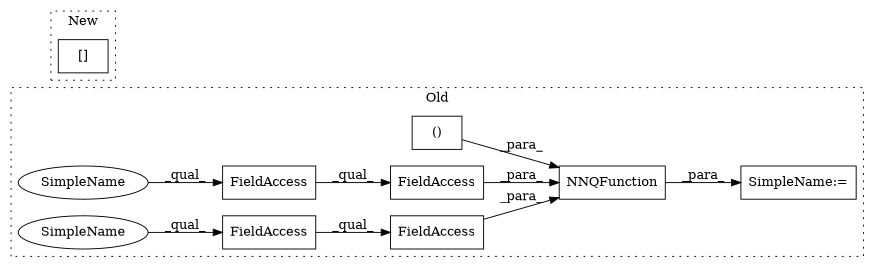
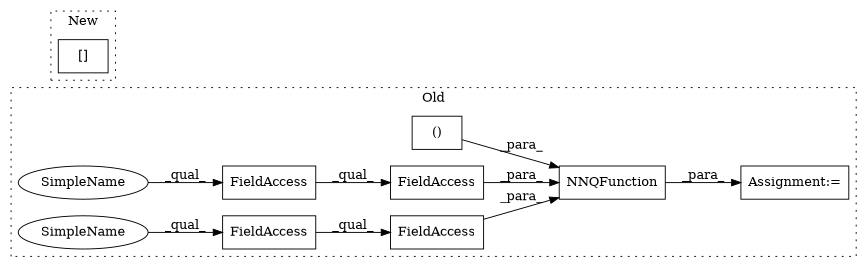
node "SimpleName:=": label "SimpleName:=" -> "Assignment:="
